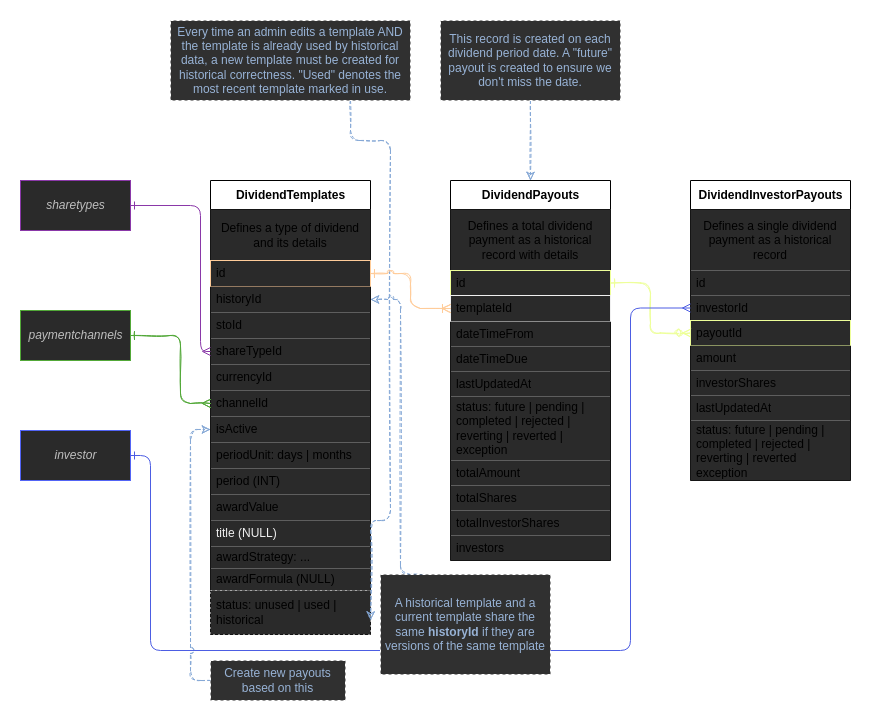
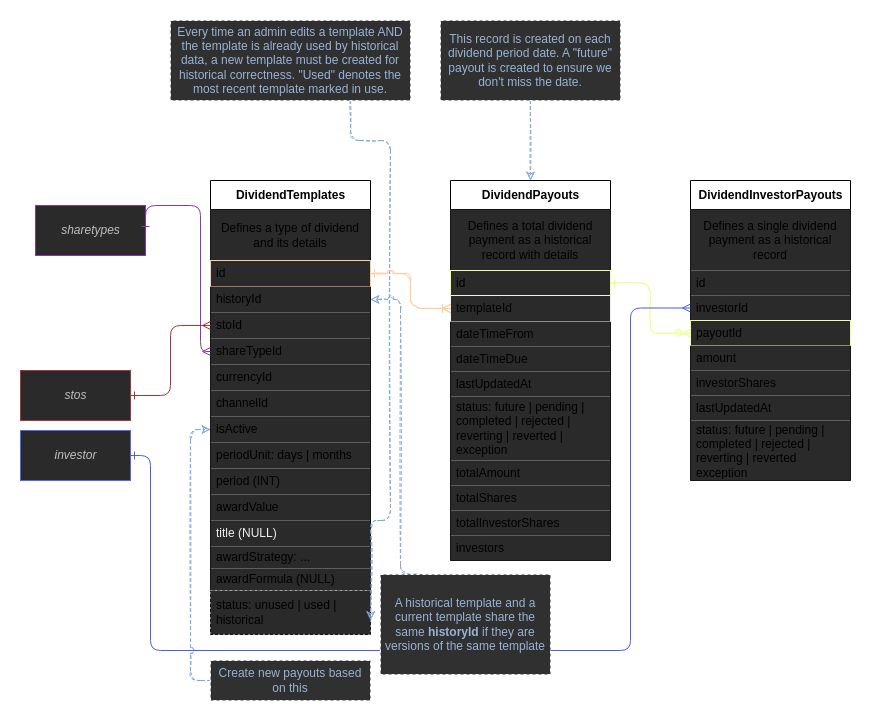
node "sharetypes": moved (76, 206) -> (91, 231)
node "paymentchannels": removed
edge "paymentchannels" -- "channelId": removed
edge "stoId" -- "stos": added
node "stos": added
node "Create new payouts based on this": size 135x40 -> 160x40
